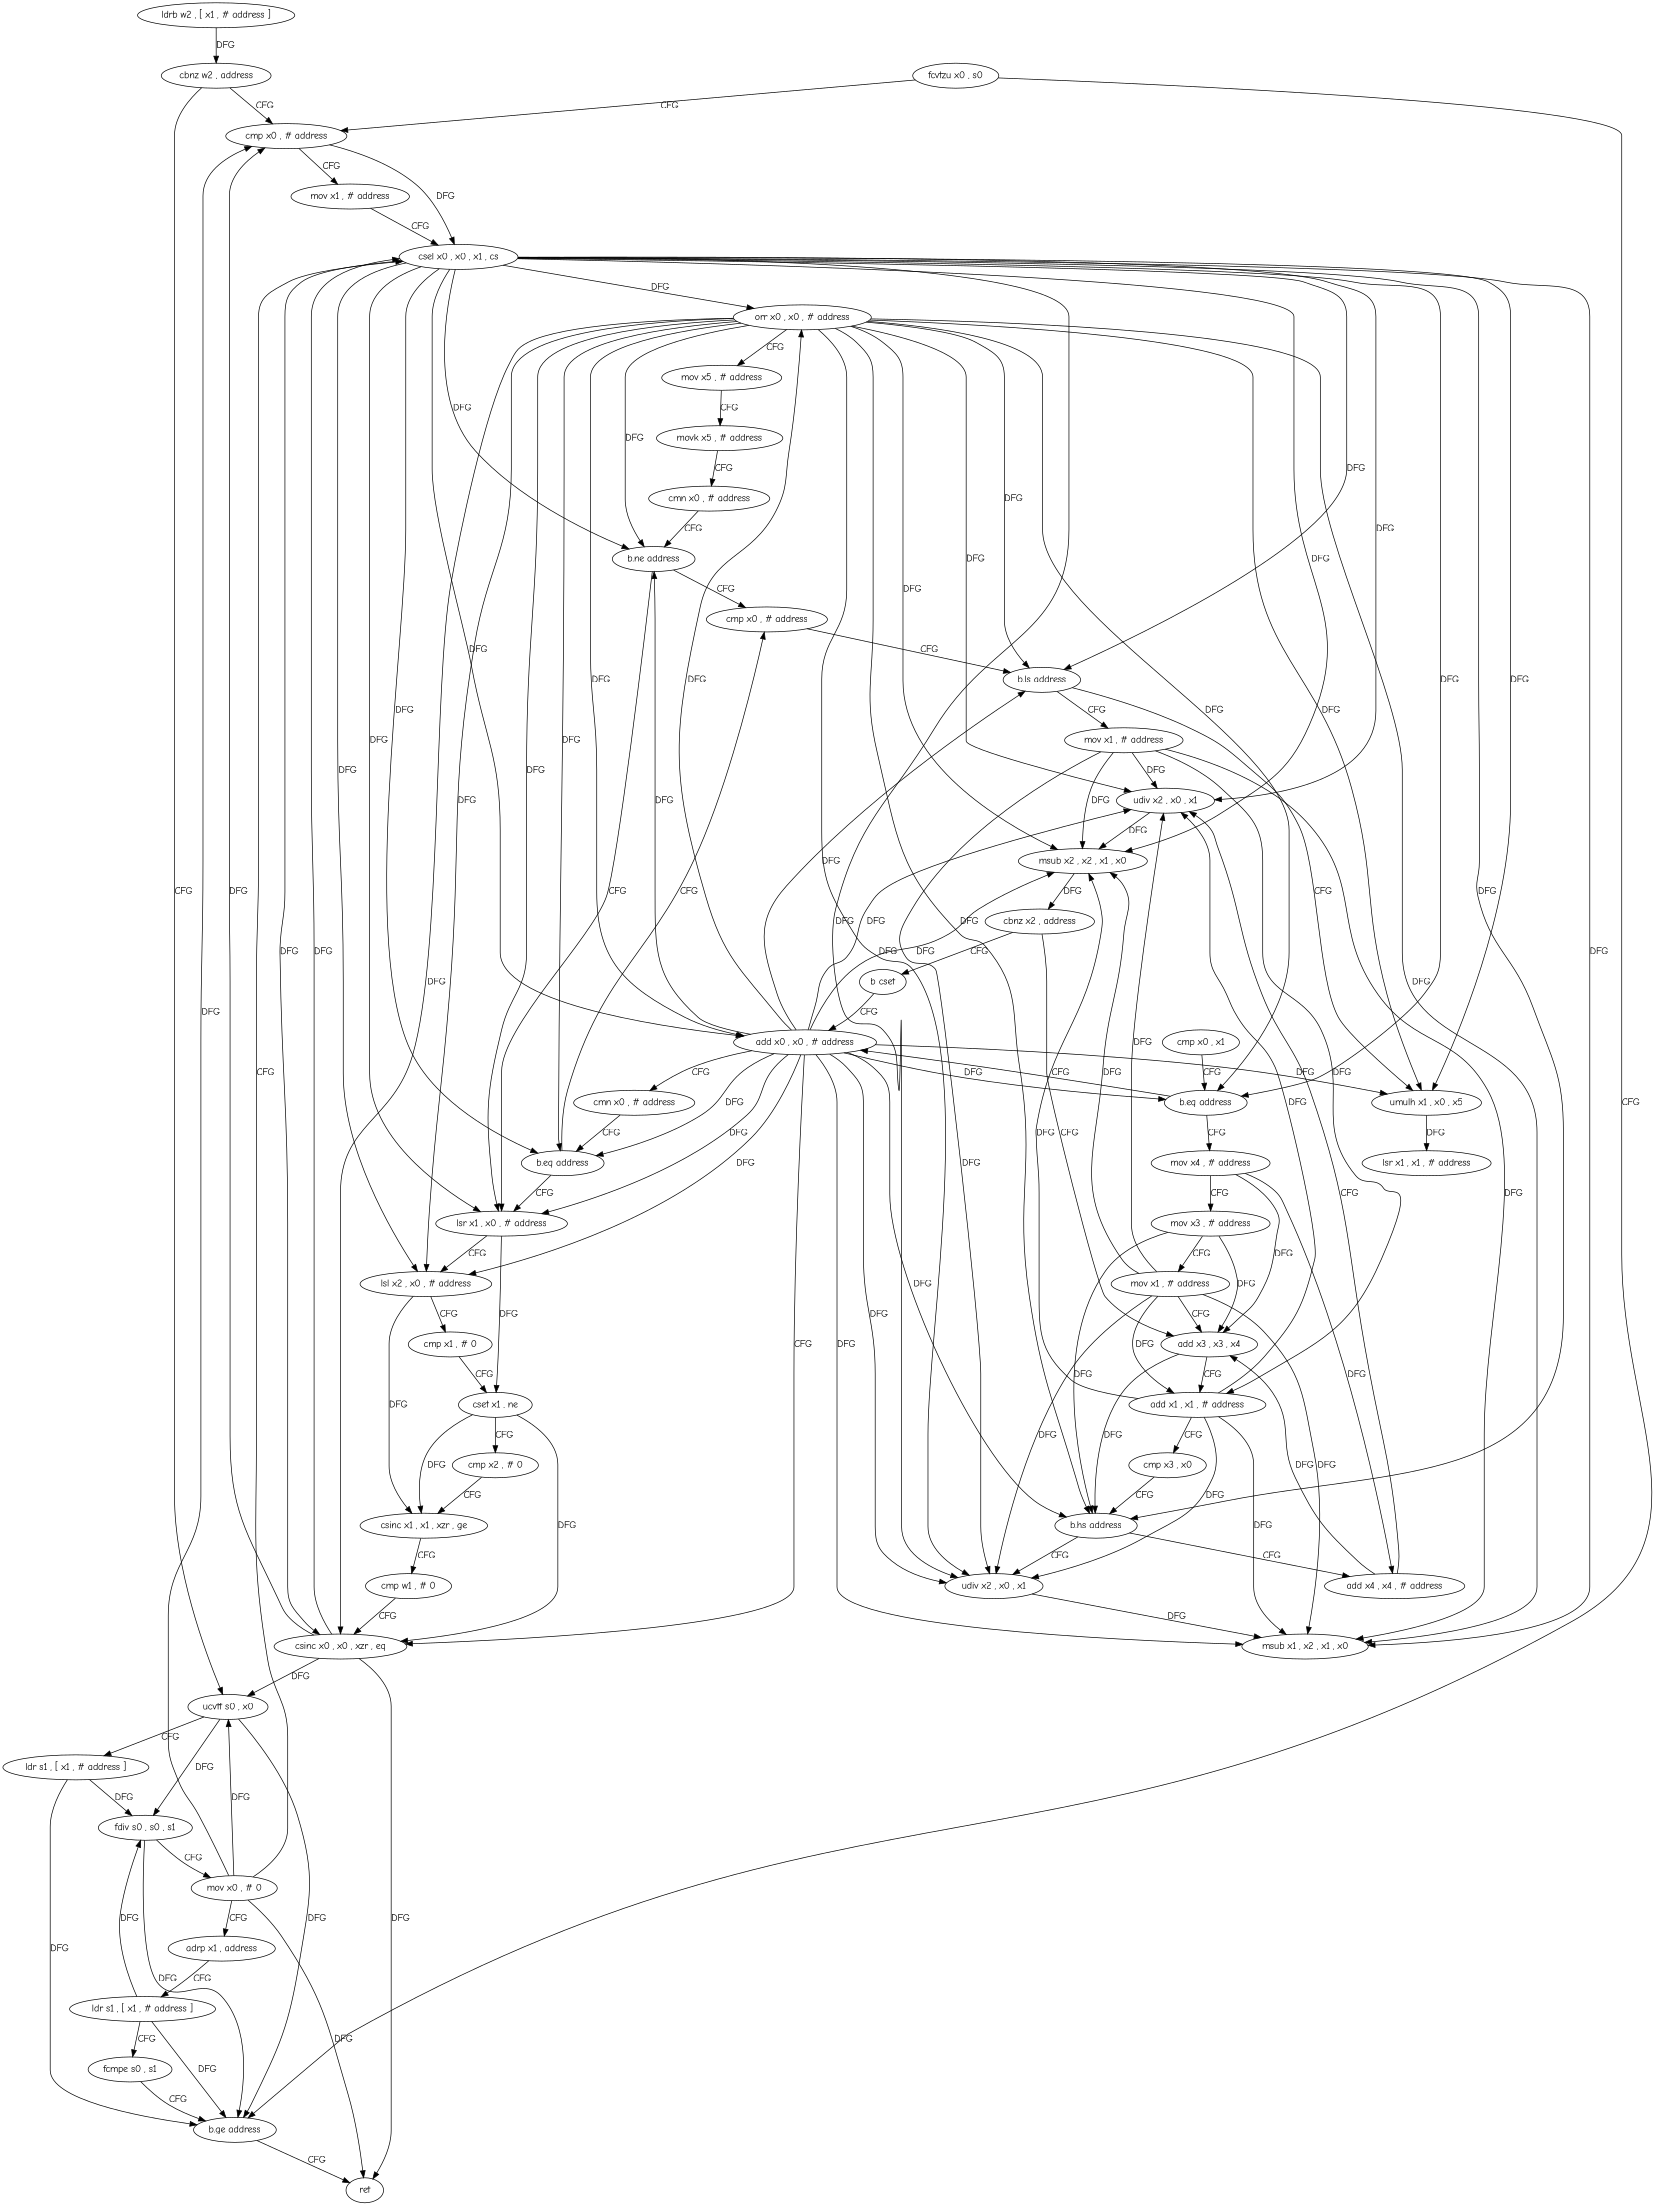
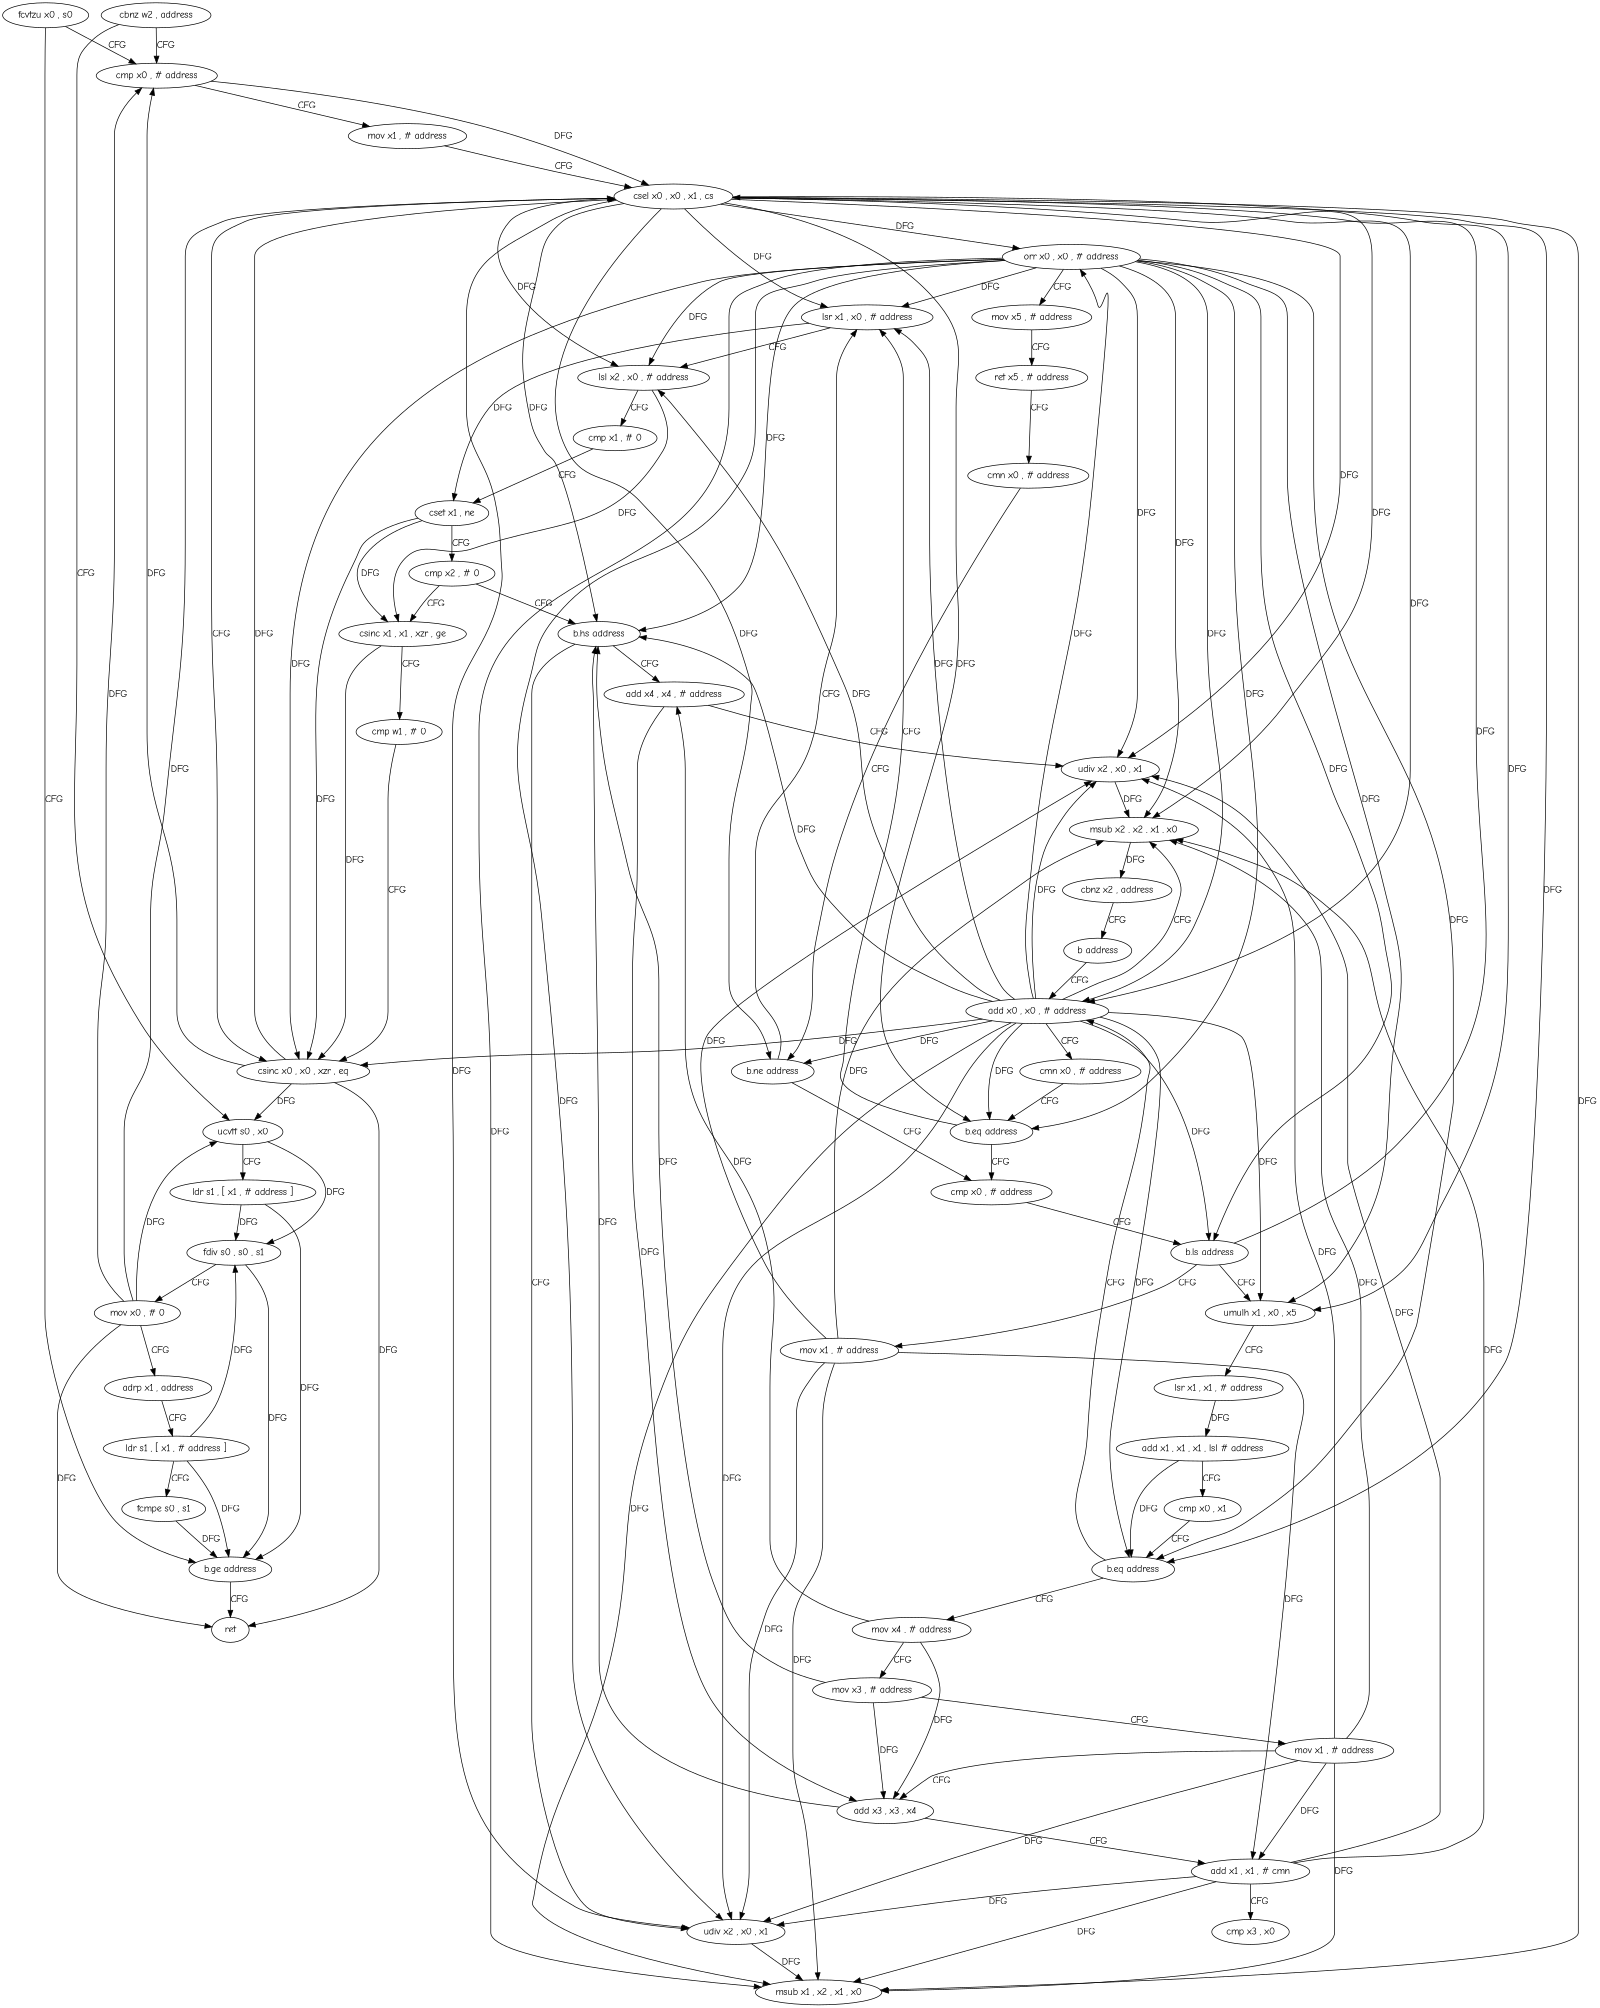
node "ldrb w2 , [ x1 , # address ]": removed
edge "csel x0 , x0 , x1 , cs" -> "b.ls address": reversed
edge "orr x0 , x0 , # address" -> "b.ne address": removed, label "DFG"
node "movk x5 , # address": label "movk x5 , # address" -> "ret x5 , # address"
edge "csinc x1 , x1 , xzr , ge" -> "csinc x0 , x0 , xzr , eq": added, label "DFG"
edge "csel x0 , x0 , x1 , cs" -> "csinc x0 , x0 , xzr , eq": label "DFG" -> "CFG"
edge "add x0 , x0 , # address" -> "msub x2 , x2 , x1 , x0": label "DFG" -> "CFG"
node "b cset": label "b cset" -> "b address"
edge "mov x0 , # 0" -> "csel x0 , x0 , x1 , cs": label "CFG" -> "DFG"
edge "umulh x1 , x0 , x5" -> "lsr x1 , x1 , # address": label "DFG" -> "CFG"
edge "cbnz x2 , address" -> "add x3 , x3 , x4": removed, label "CFG"
edge "add x0 , x0 , # address" -> "csinc x0 , x0 , xzr , eq": label "CFG" -> "DFG"
node "add x1 , x1 , # address": label "add x1 , x1 , # address" -> "add x1 , x1 , # cmn"
node "add x1 , x1 , x1 , lsl # address": added
edge "cmp x3 , x0" -> "b.hs address": now "cmp x2 , # 0" -> "b.hs address"
edge "ucvtf s0 , x0" -> "b.ge address": removed, label "DFG"
edge "fcmpe s0 , s1" -> "b.ge address": label "CFG" -> "DFG"
